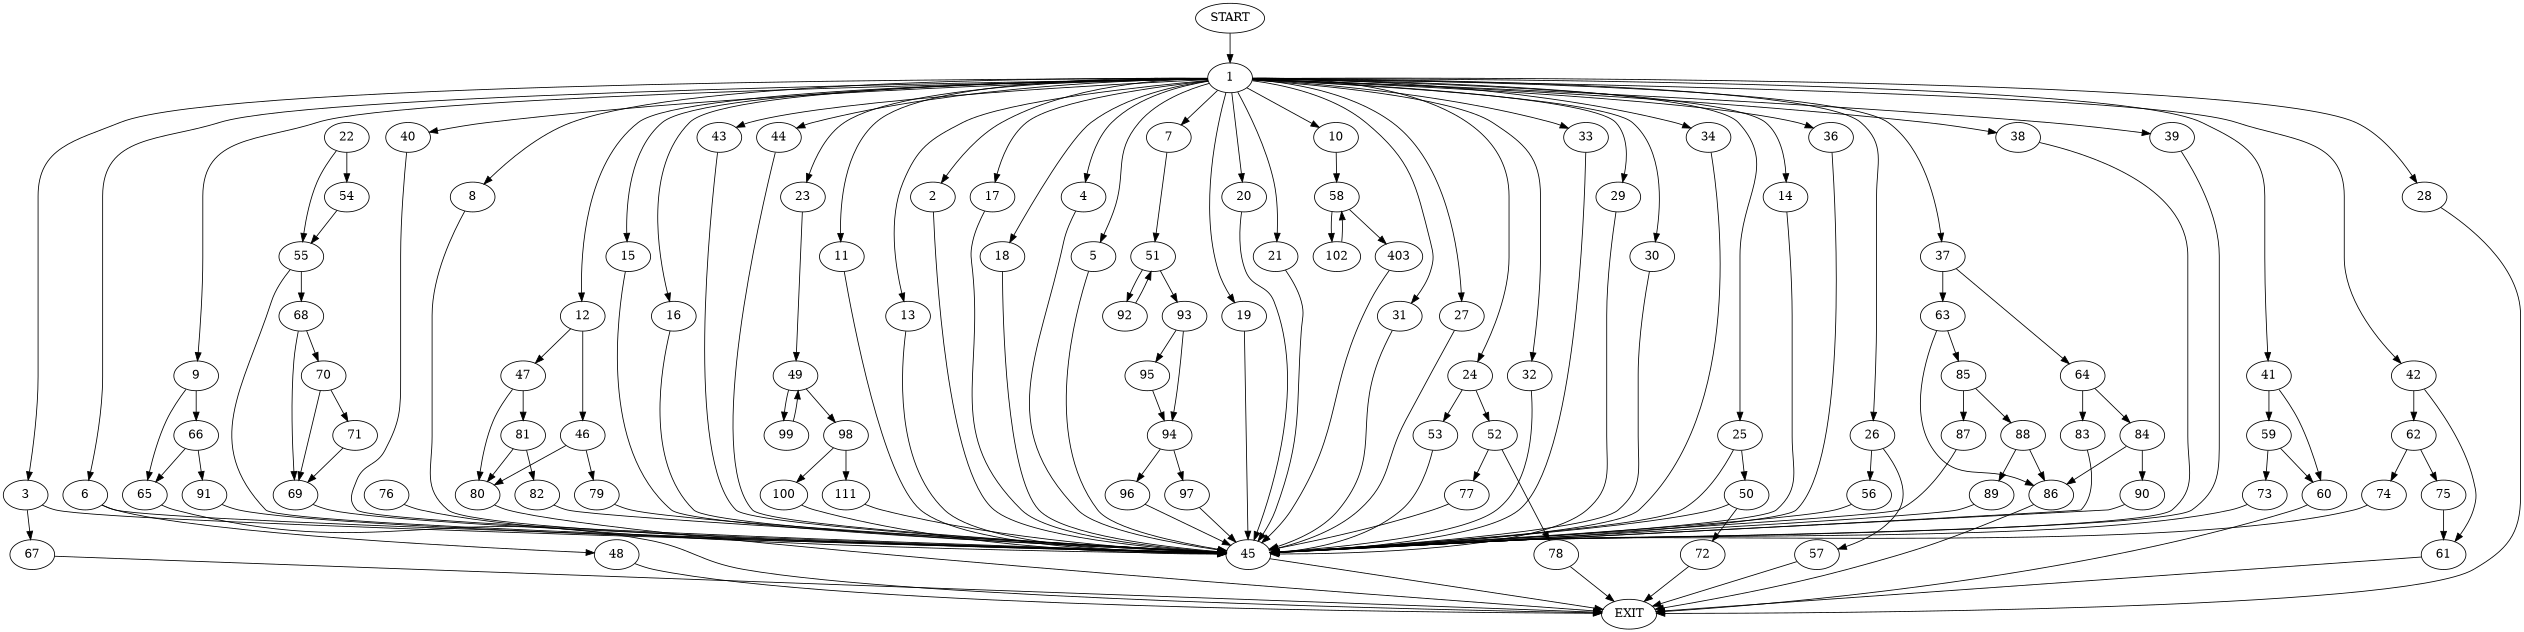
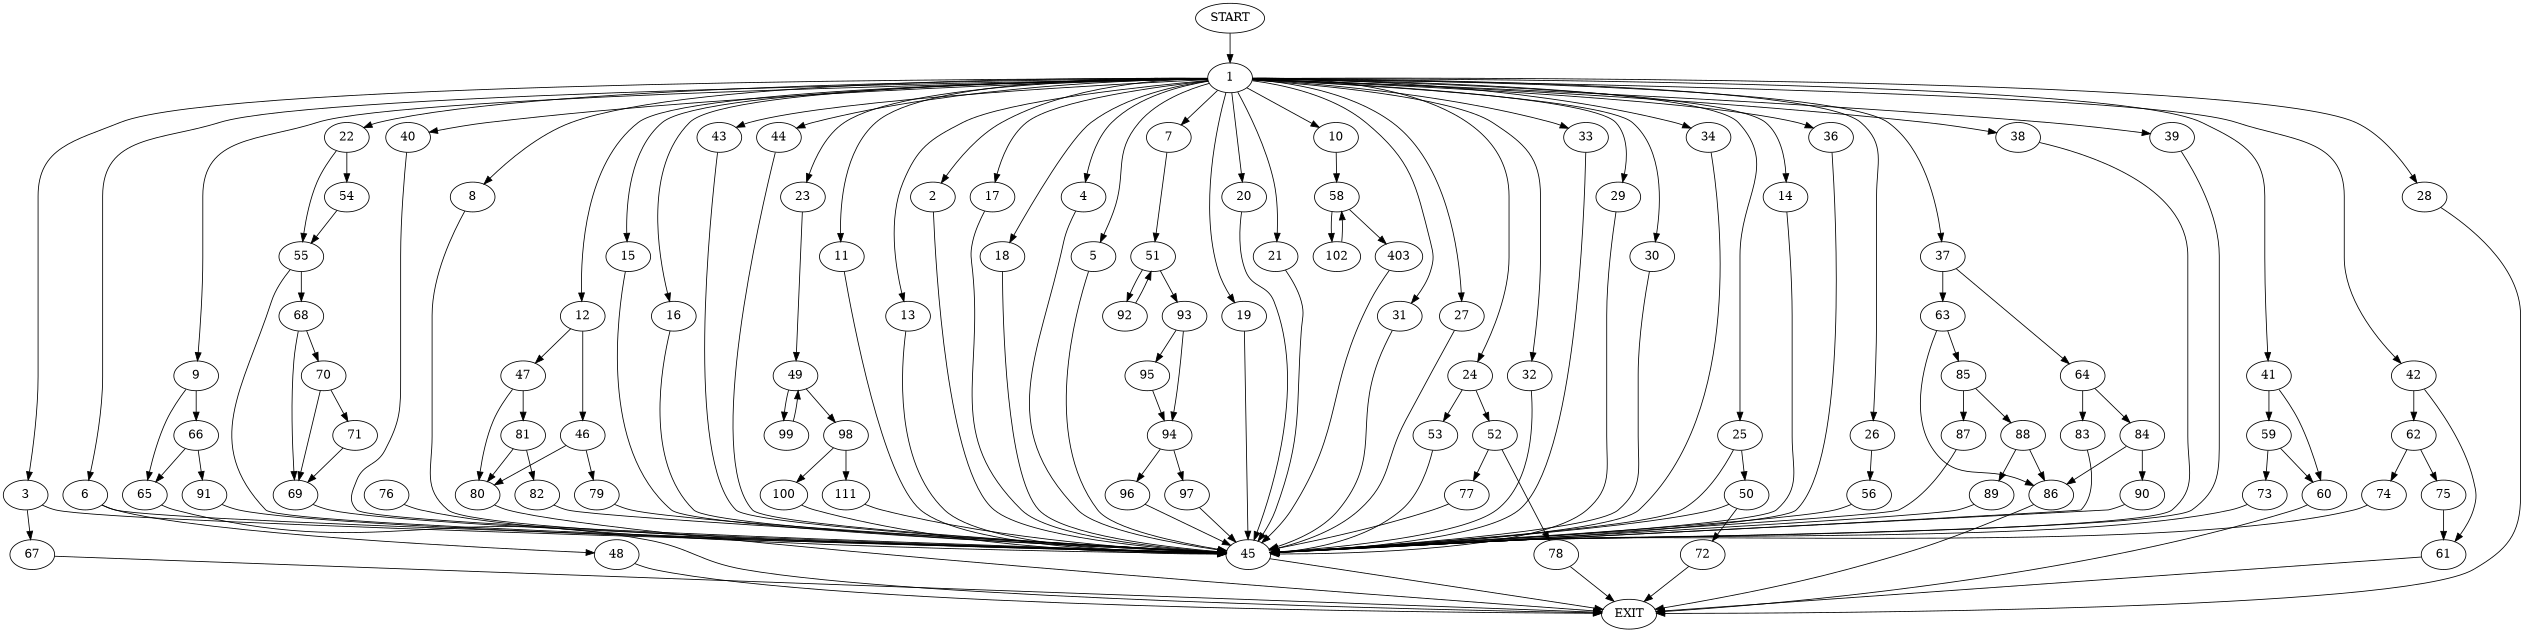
edge "1" -> "22": added
node "57": removed
